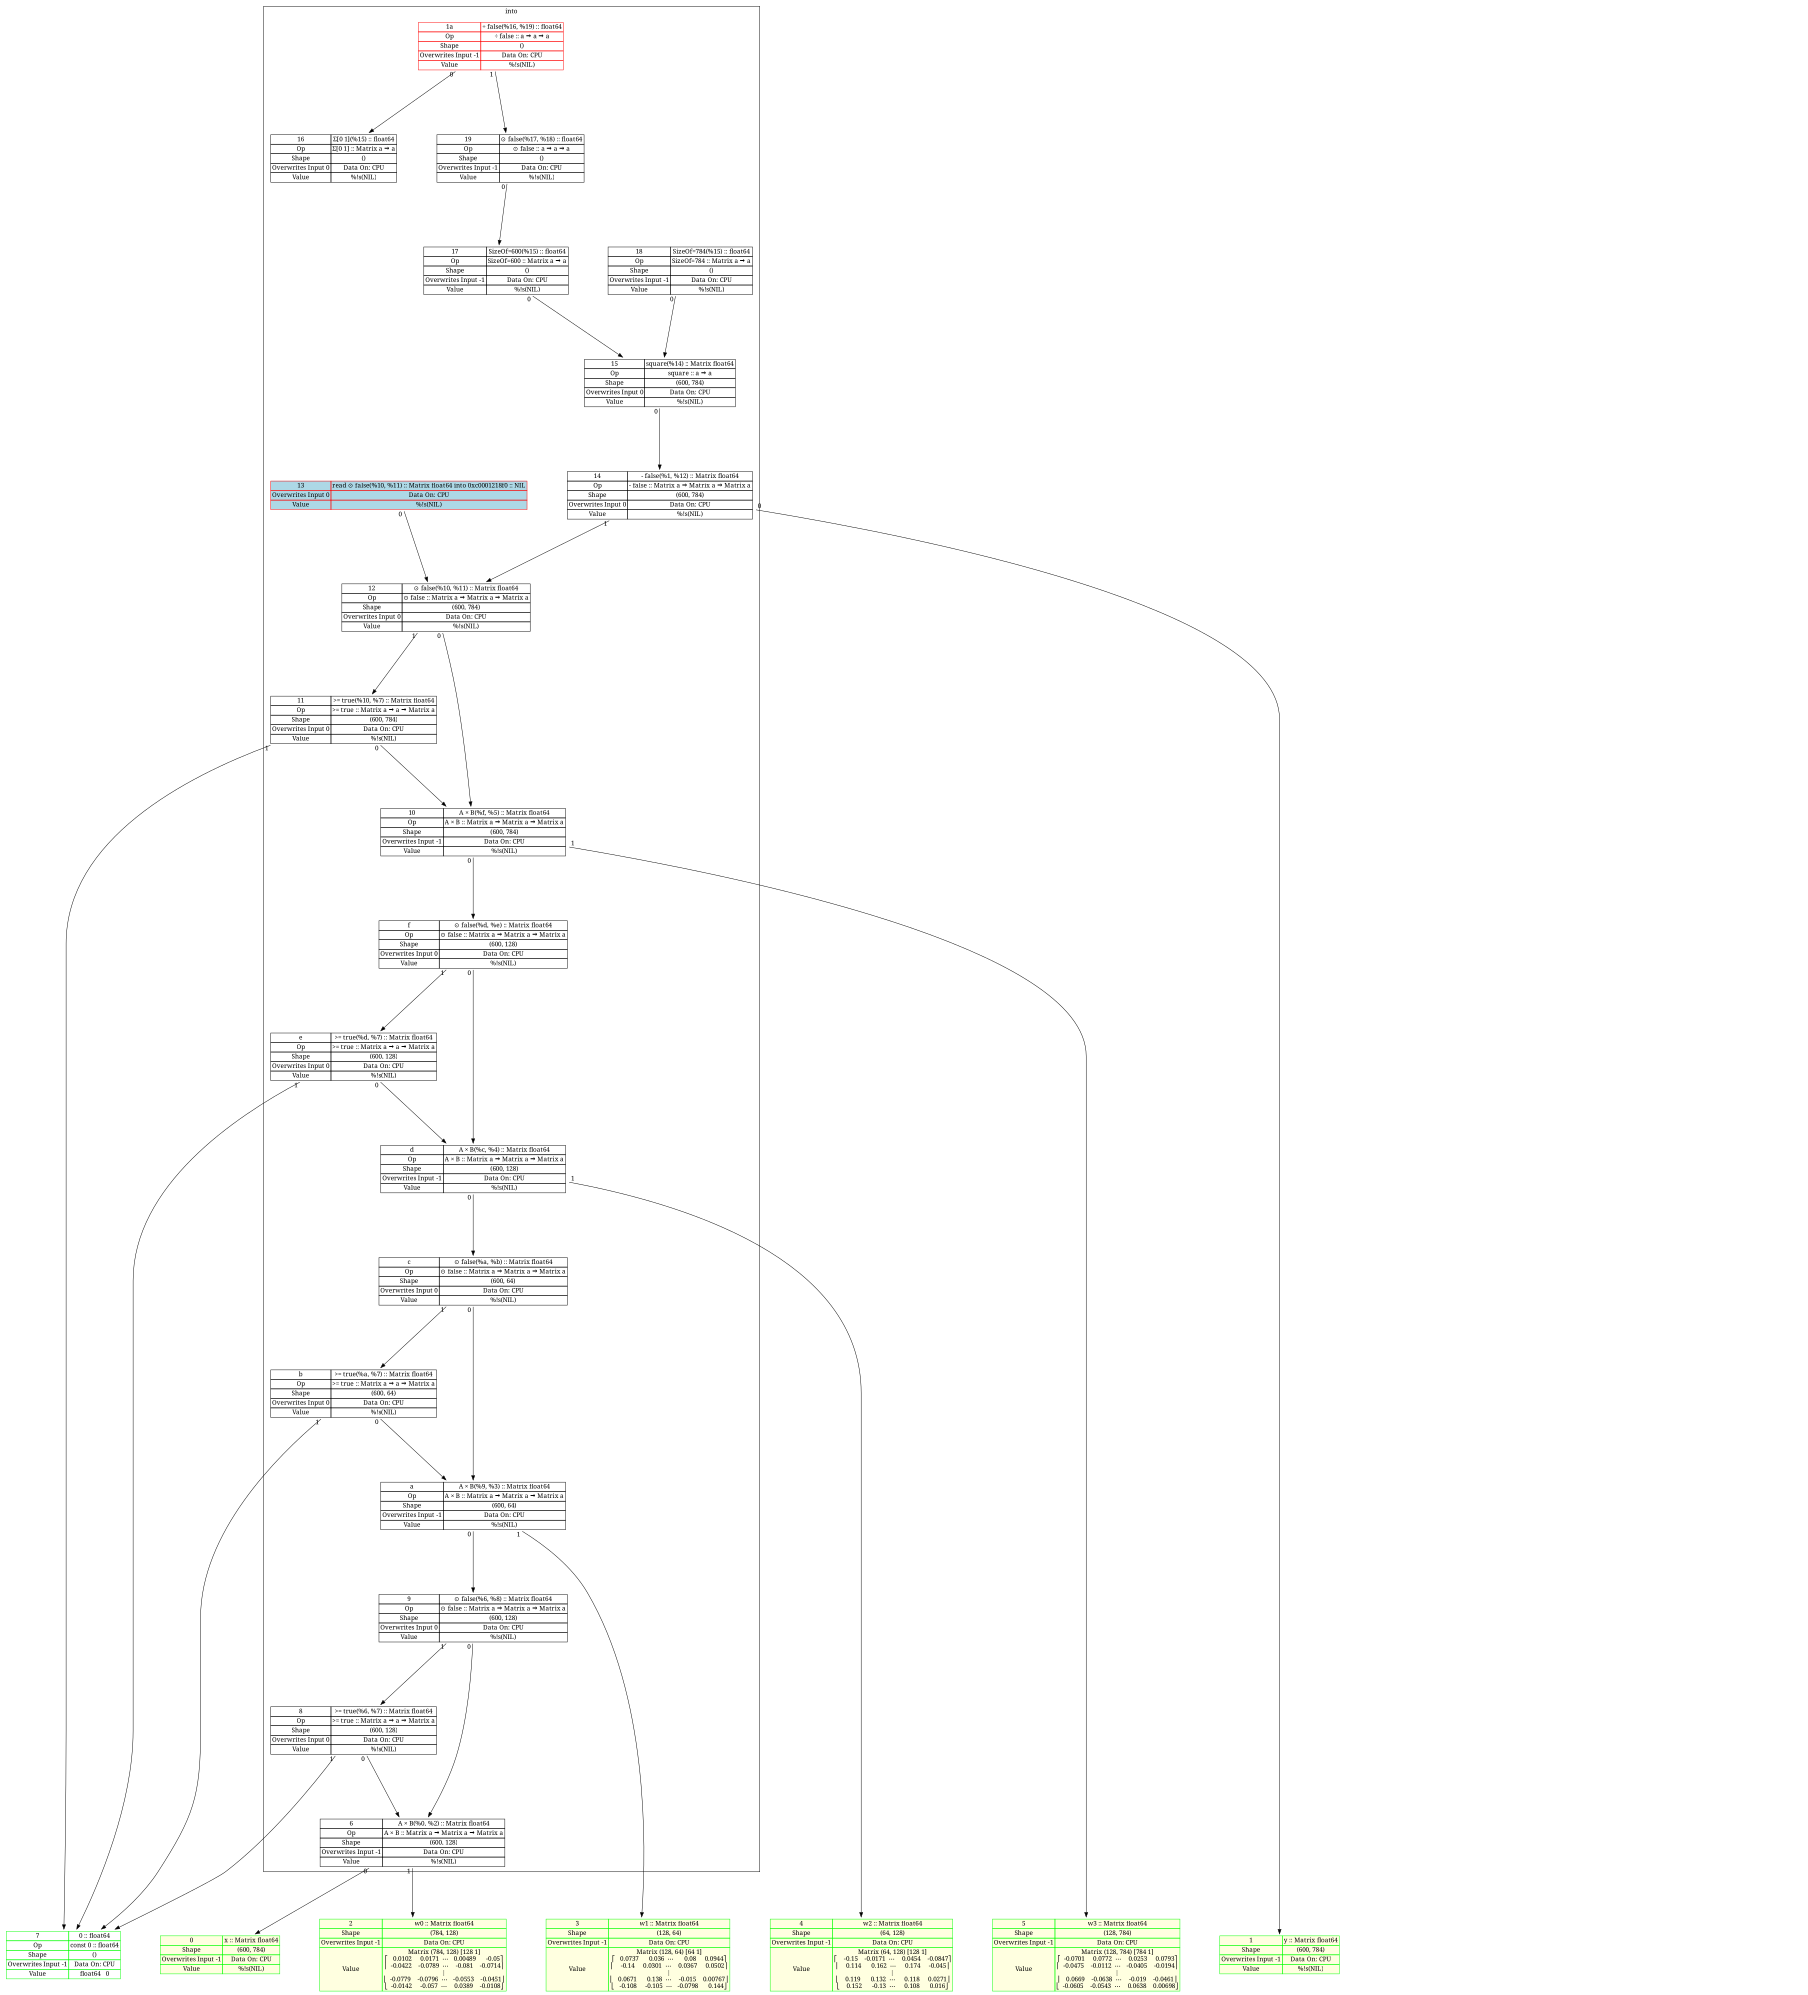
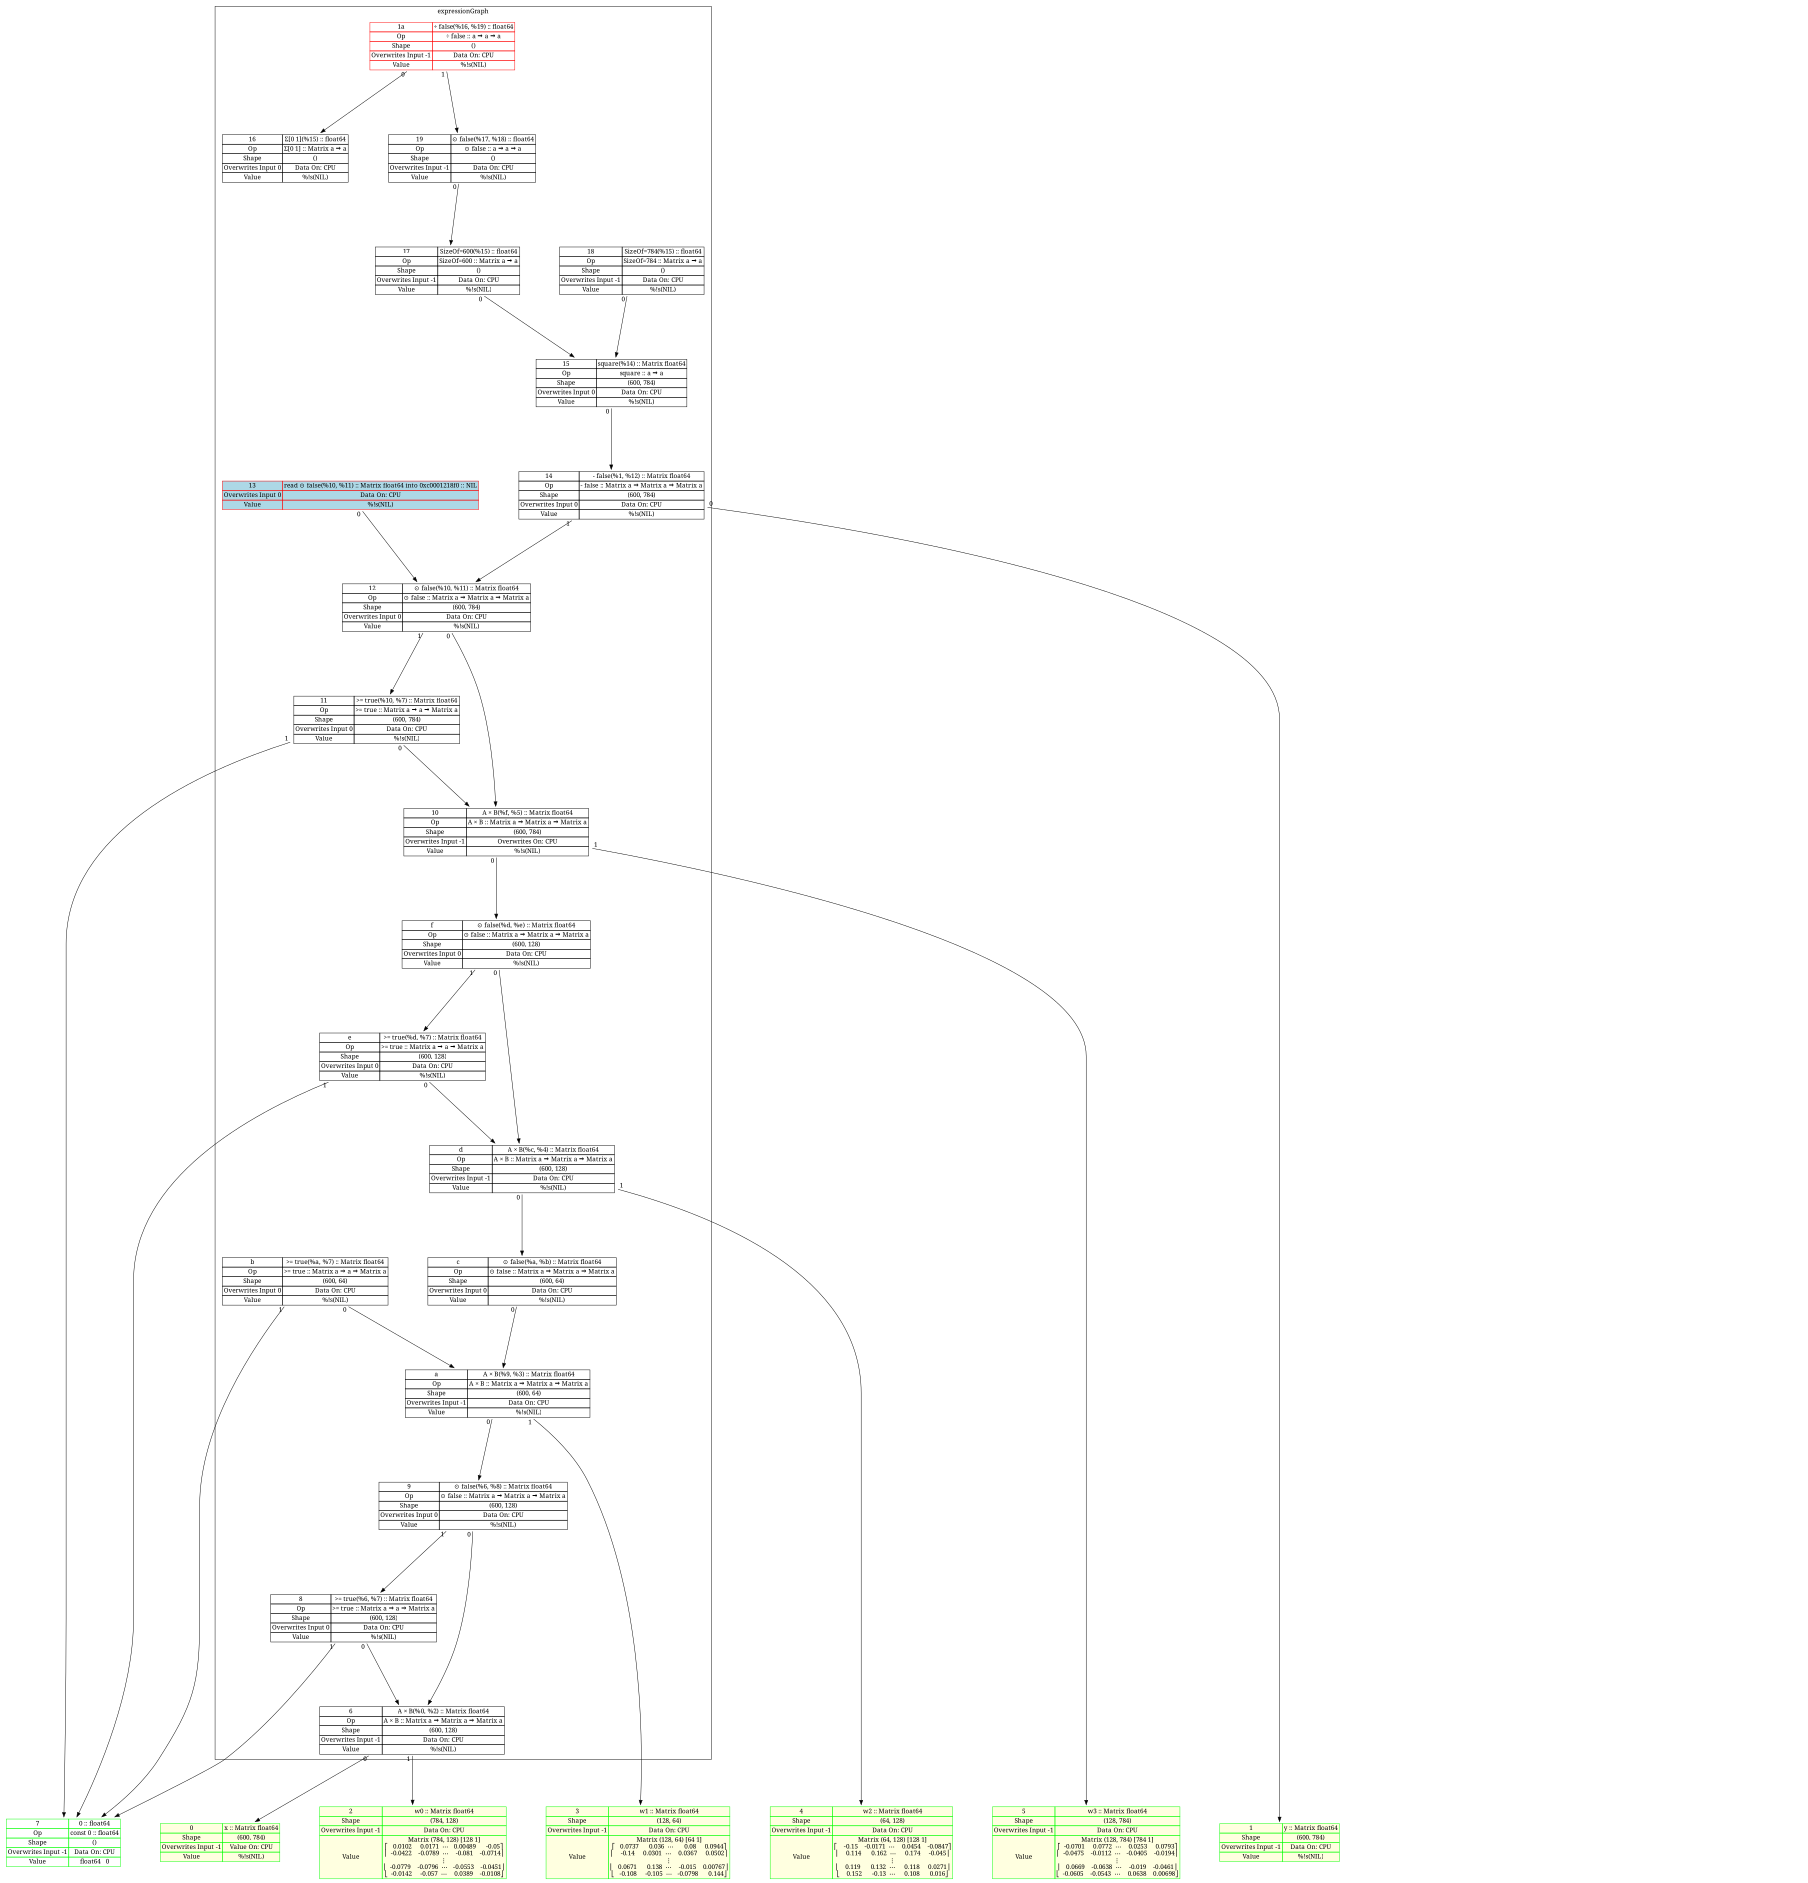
cluster "into": label "into" -> "expressionGraph"
node "10": text "Data On: CPU" -> "Overwrites On: CPU"
edge "c" -> "b": removed
node "0": text "Data On: CPU" -> "Value On: CPU"
